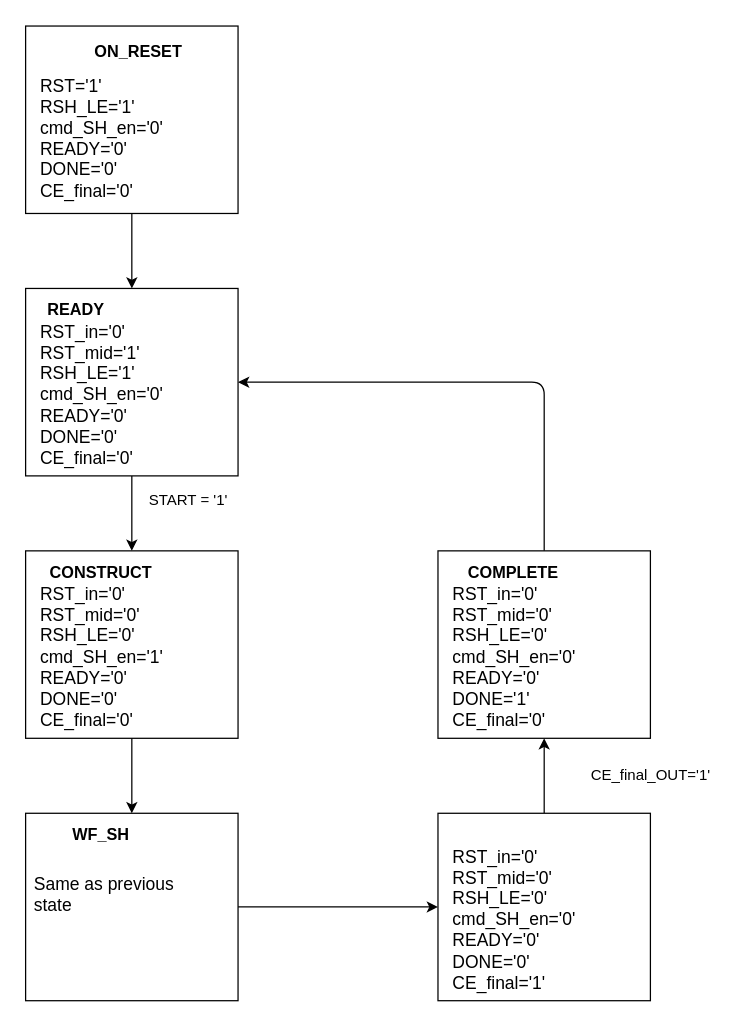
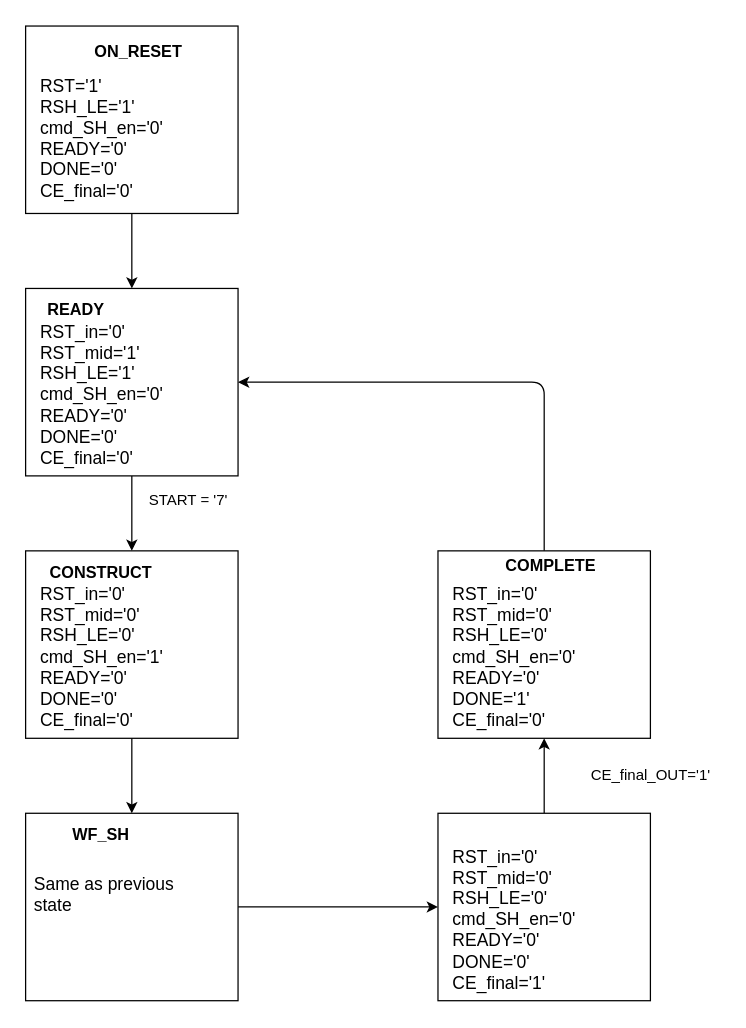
node "START = '1'": label "START = '1'" -> "START = '7'"
node "COMPLETE": moved (513, 572) -> (551, 566)
